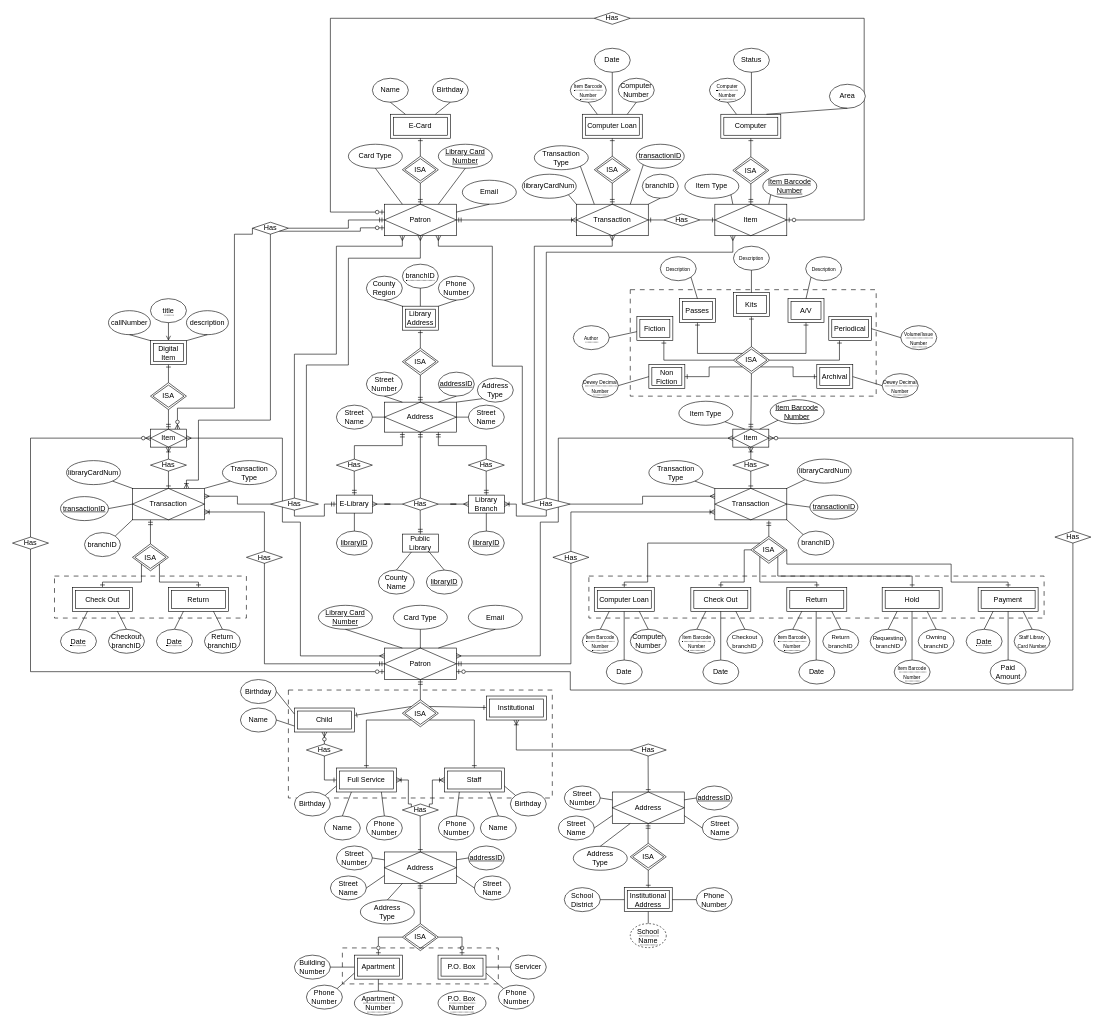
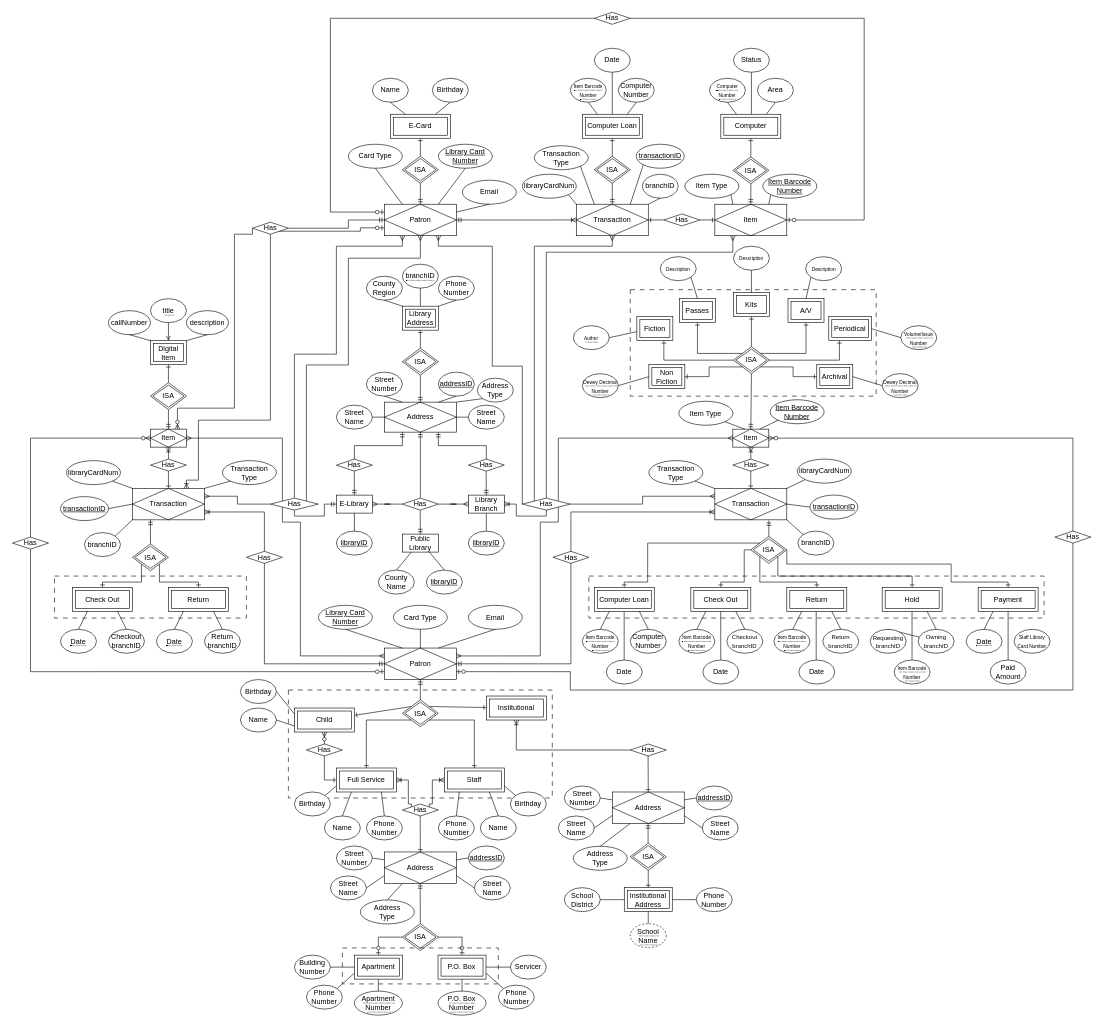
node "Area": moved (848, 96) -> (776, 90)
edge "Hold" -- "Requesting branchID": now "Owning branchID" -- "Requesting branchID"
edge "Payment" -- "Staff Library Card Number": removed
edge "P.O. Box" -- "P.O. Box Number": added
